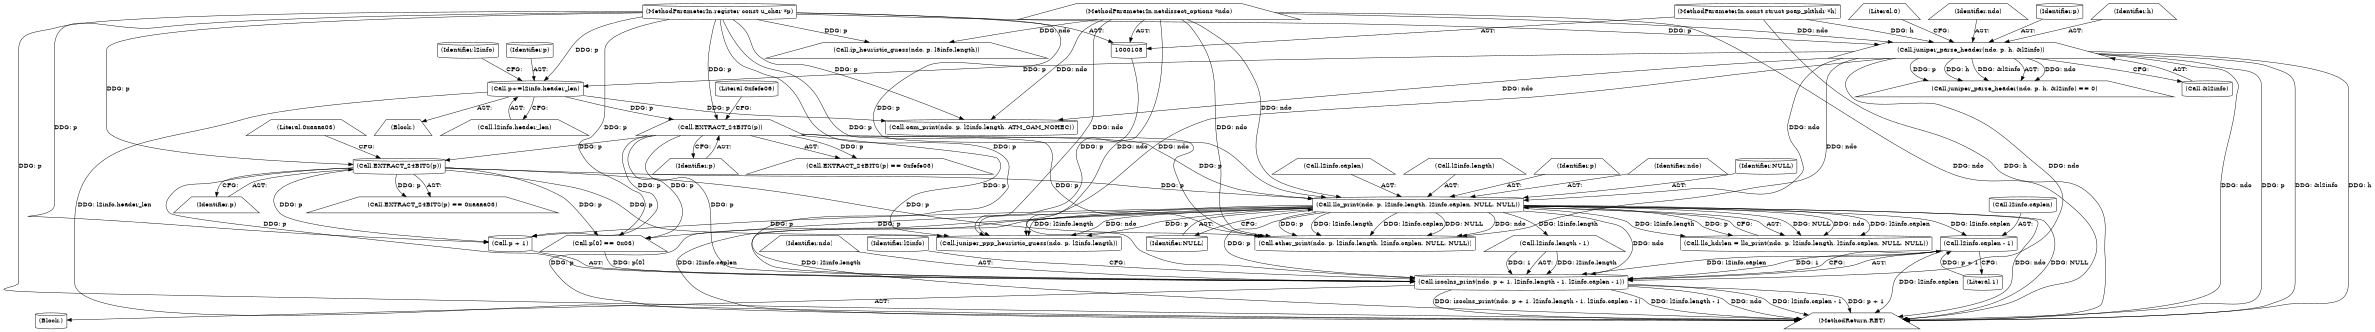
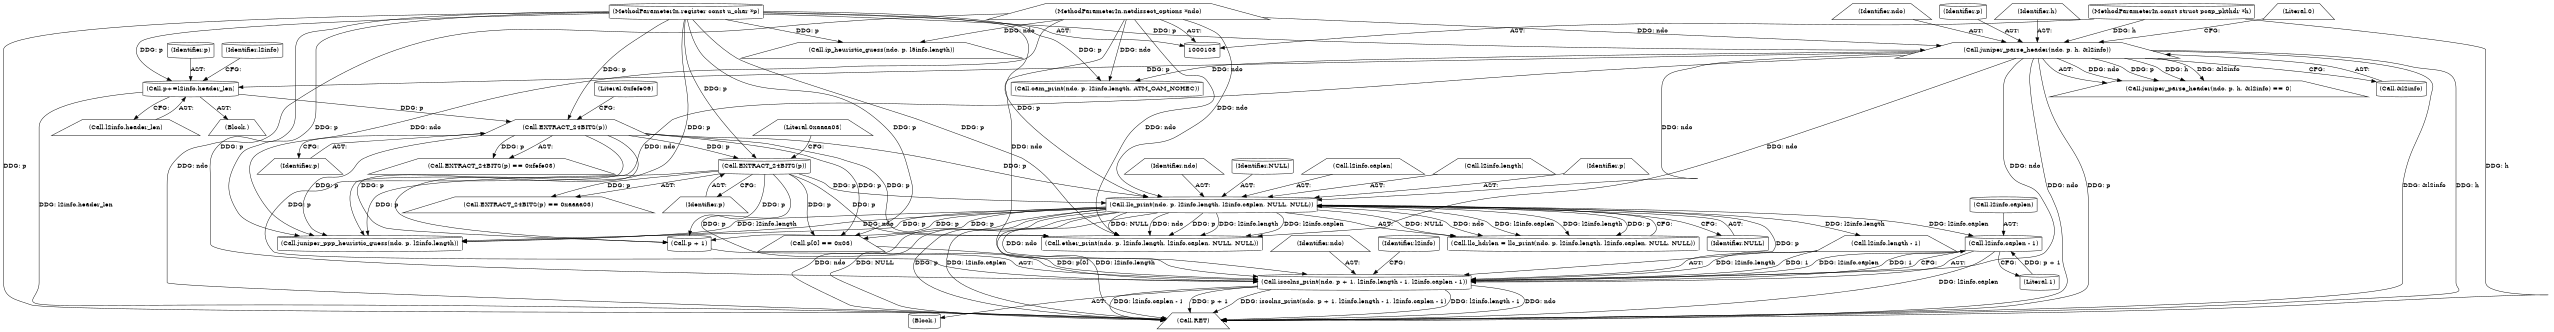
edge "(Call,p+=l2info.header_len)" -> "(Call,oam_print(ndo, p, l2info.length, ATM_OAM_NOHEC))": removed, label "DDG: p"
edge "1000108" -> "(Call,juniper_ppp_heuristic_guess(ndo, p, l2info.length))": now "(MethodParameterIn,register const u_char *p)" -> "(Call,juniper_ppp_heuristic_guess(ndo, p, l2info.length))"
node "(MethodReturn,RET)": label "(MethodReturn,RET)" -> "(Call,RET)"
